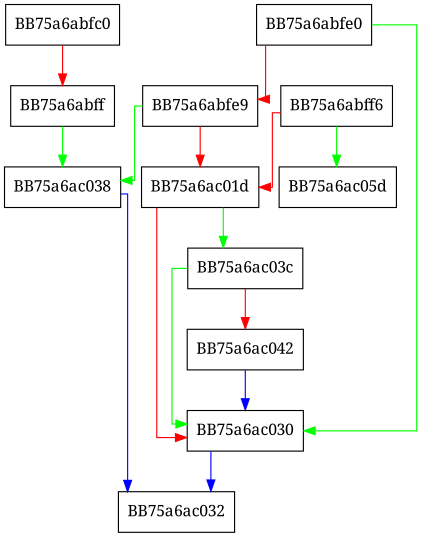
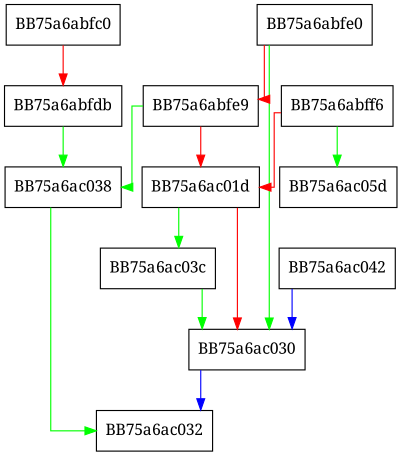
node "BB75a6abff": label "BB75a6abff" -> "BB75a6abfdb"
edge "BB75a6ac03c" -> "BB75a6ac042": removed
edge "BB75a6ac038" -> "BB75a6ac032": color blue -> green
